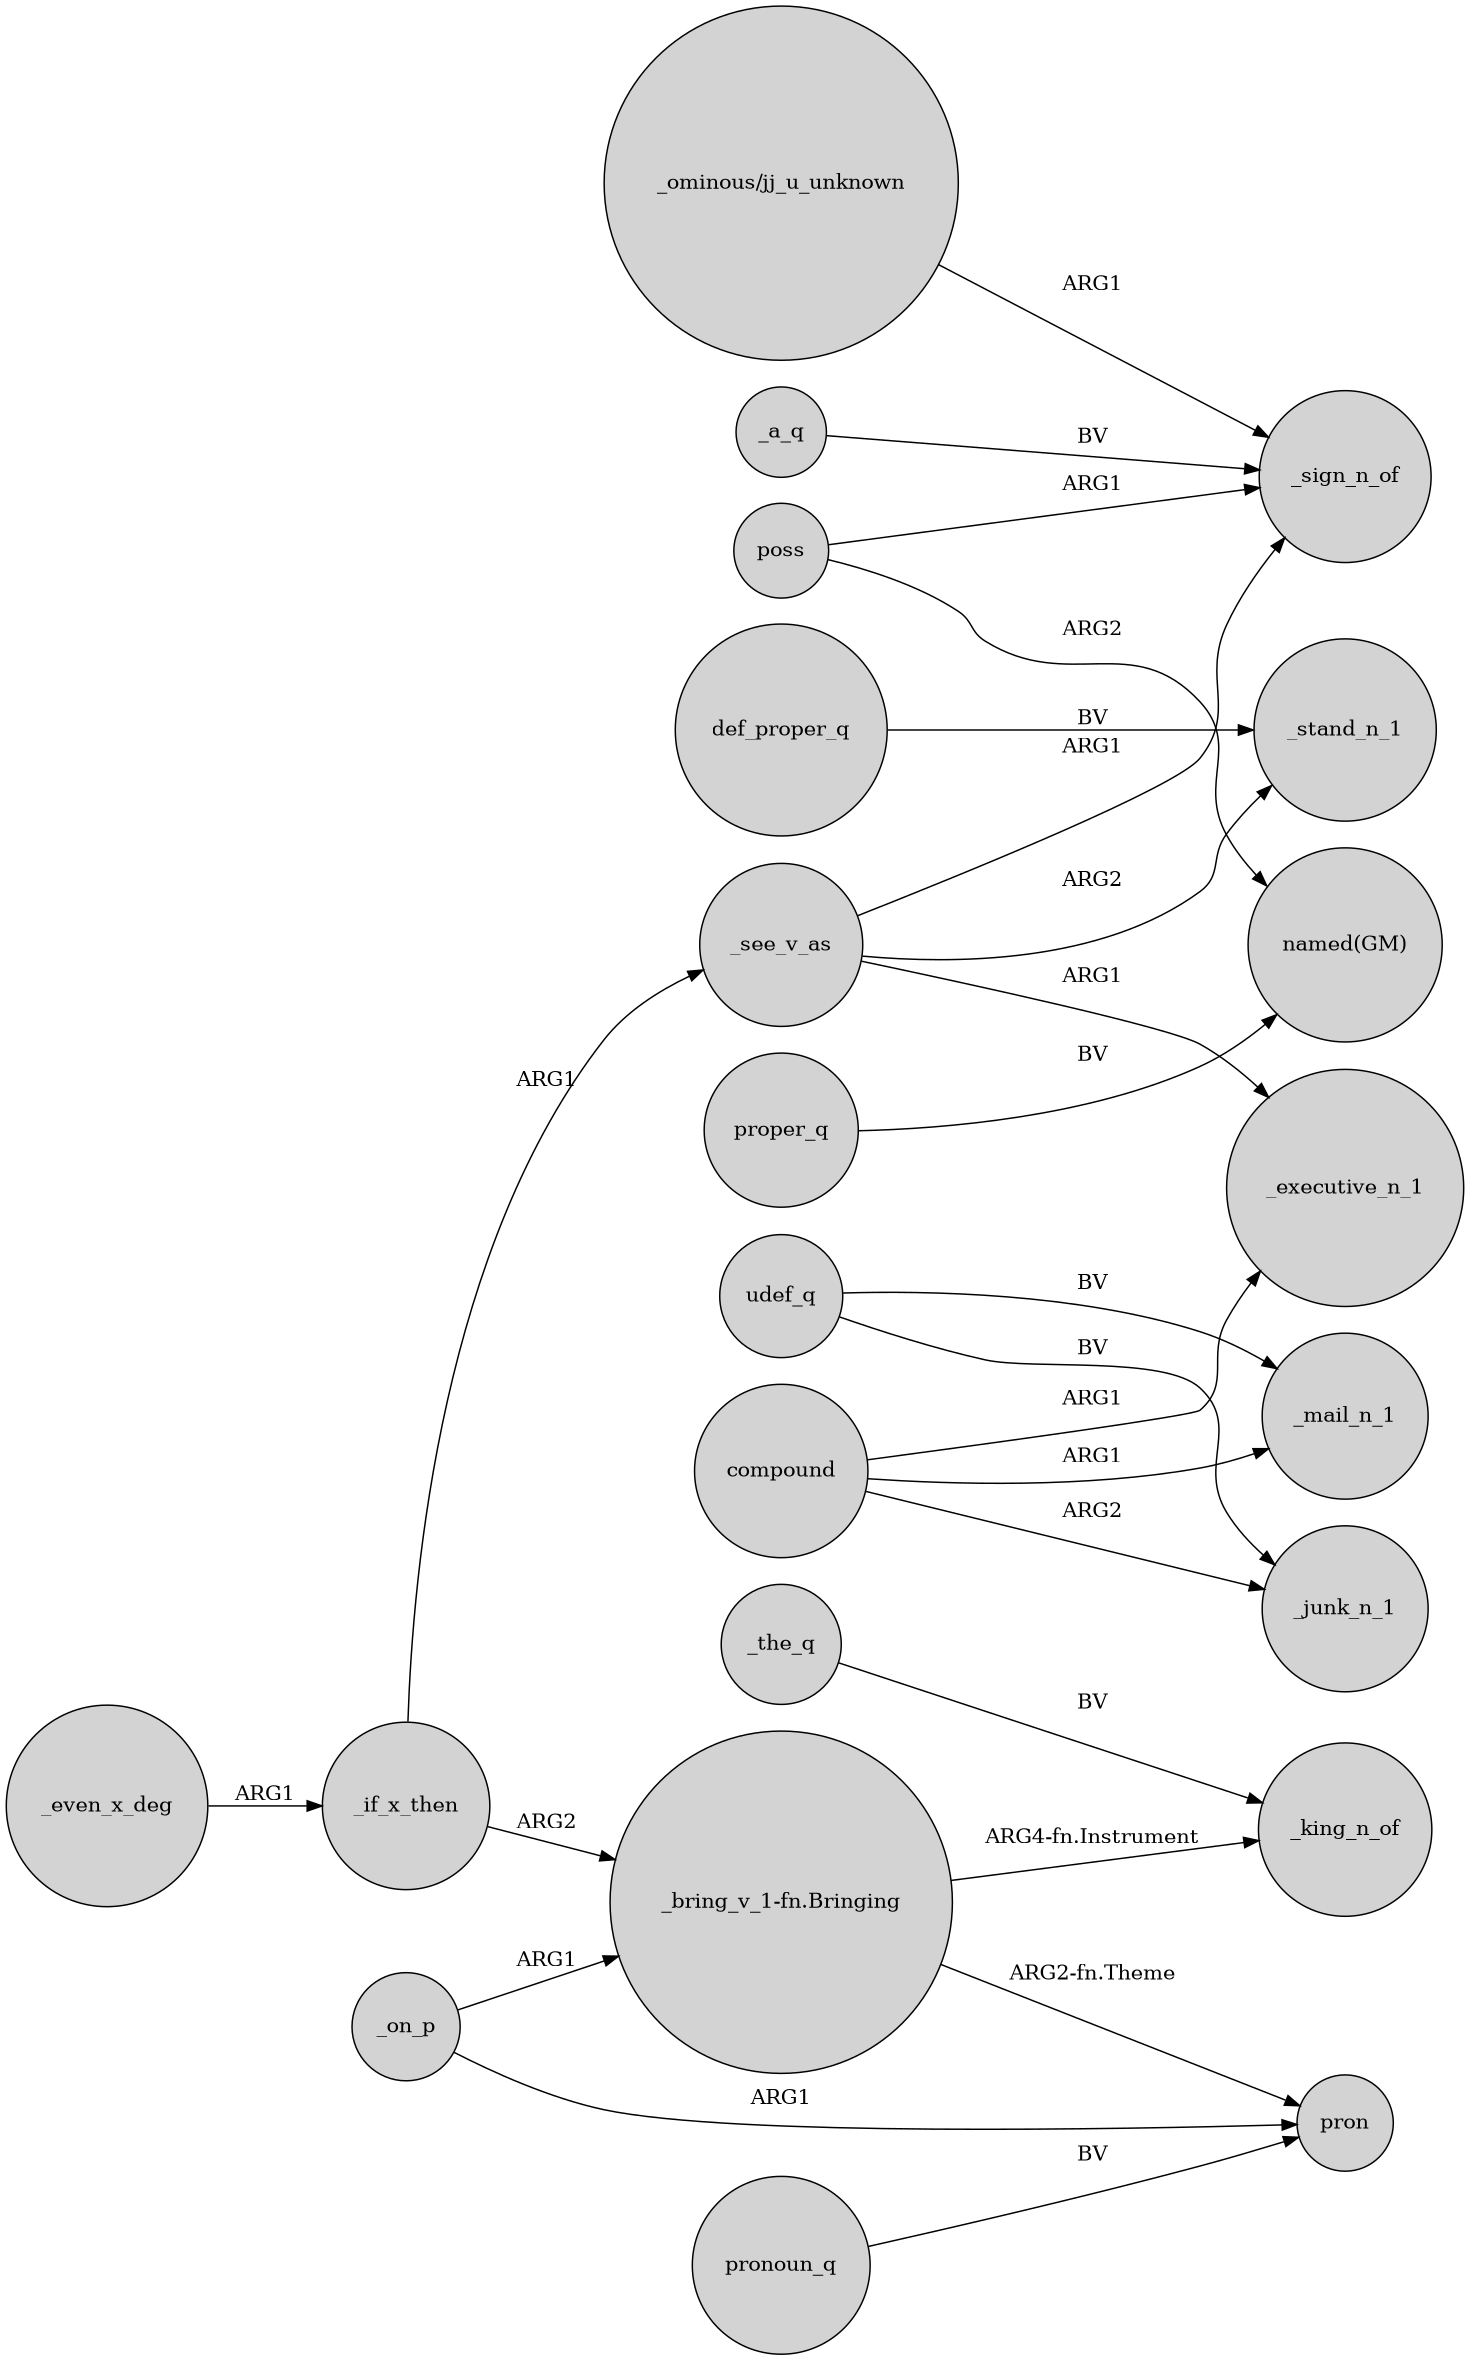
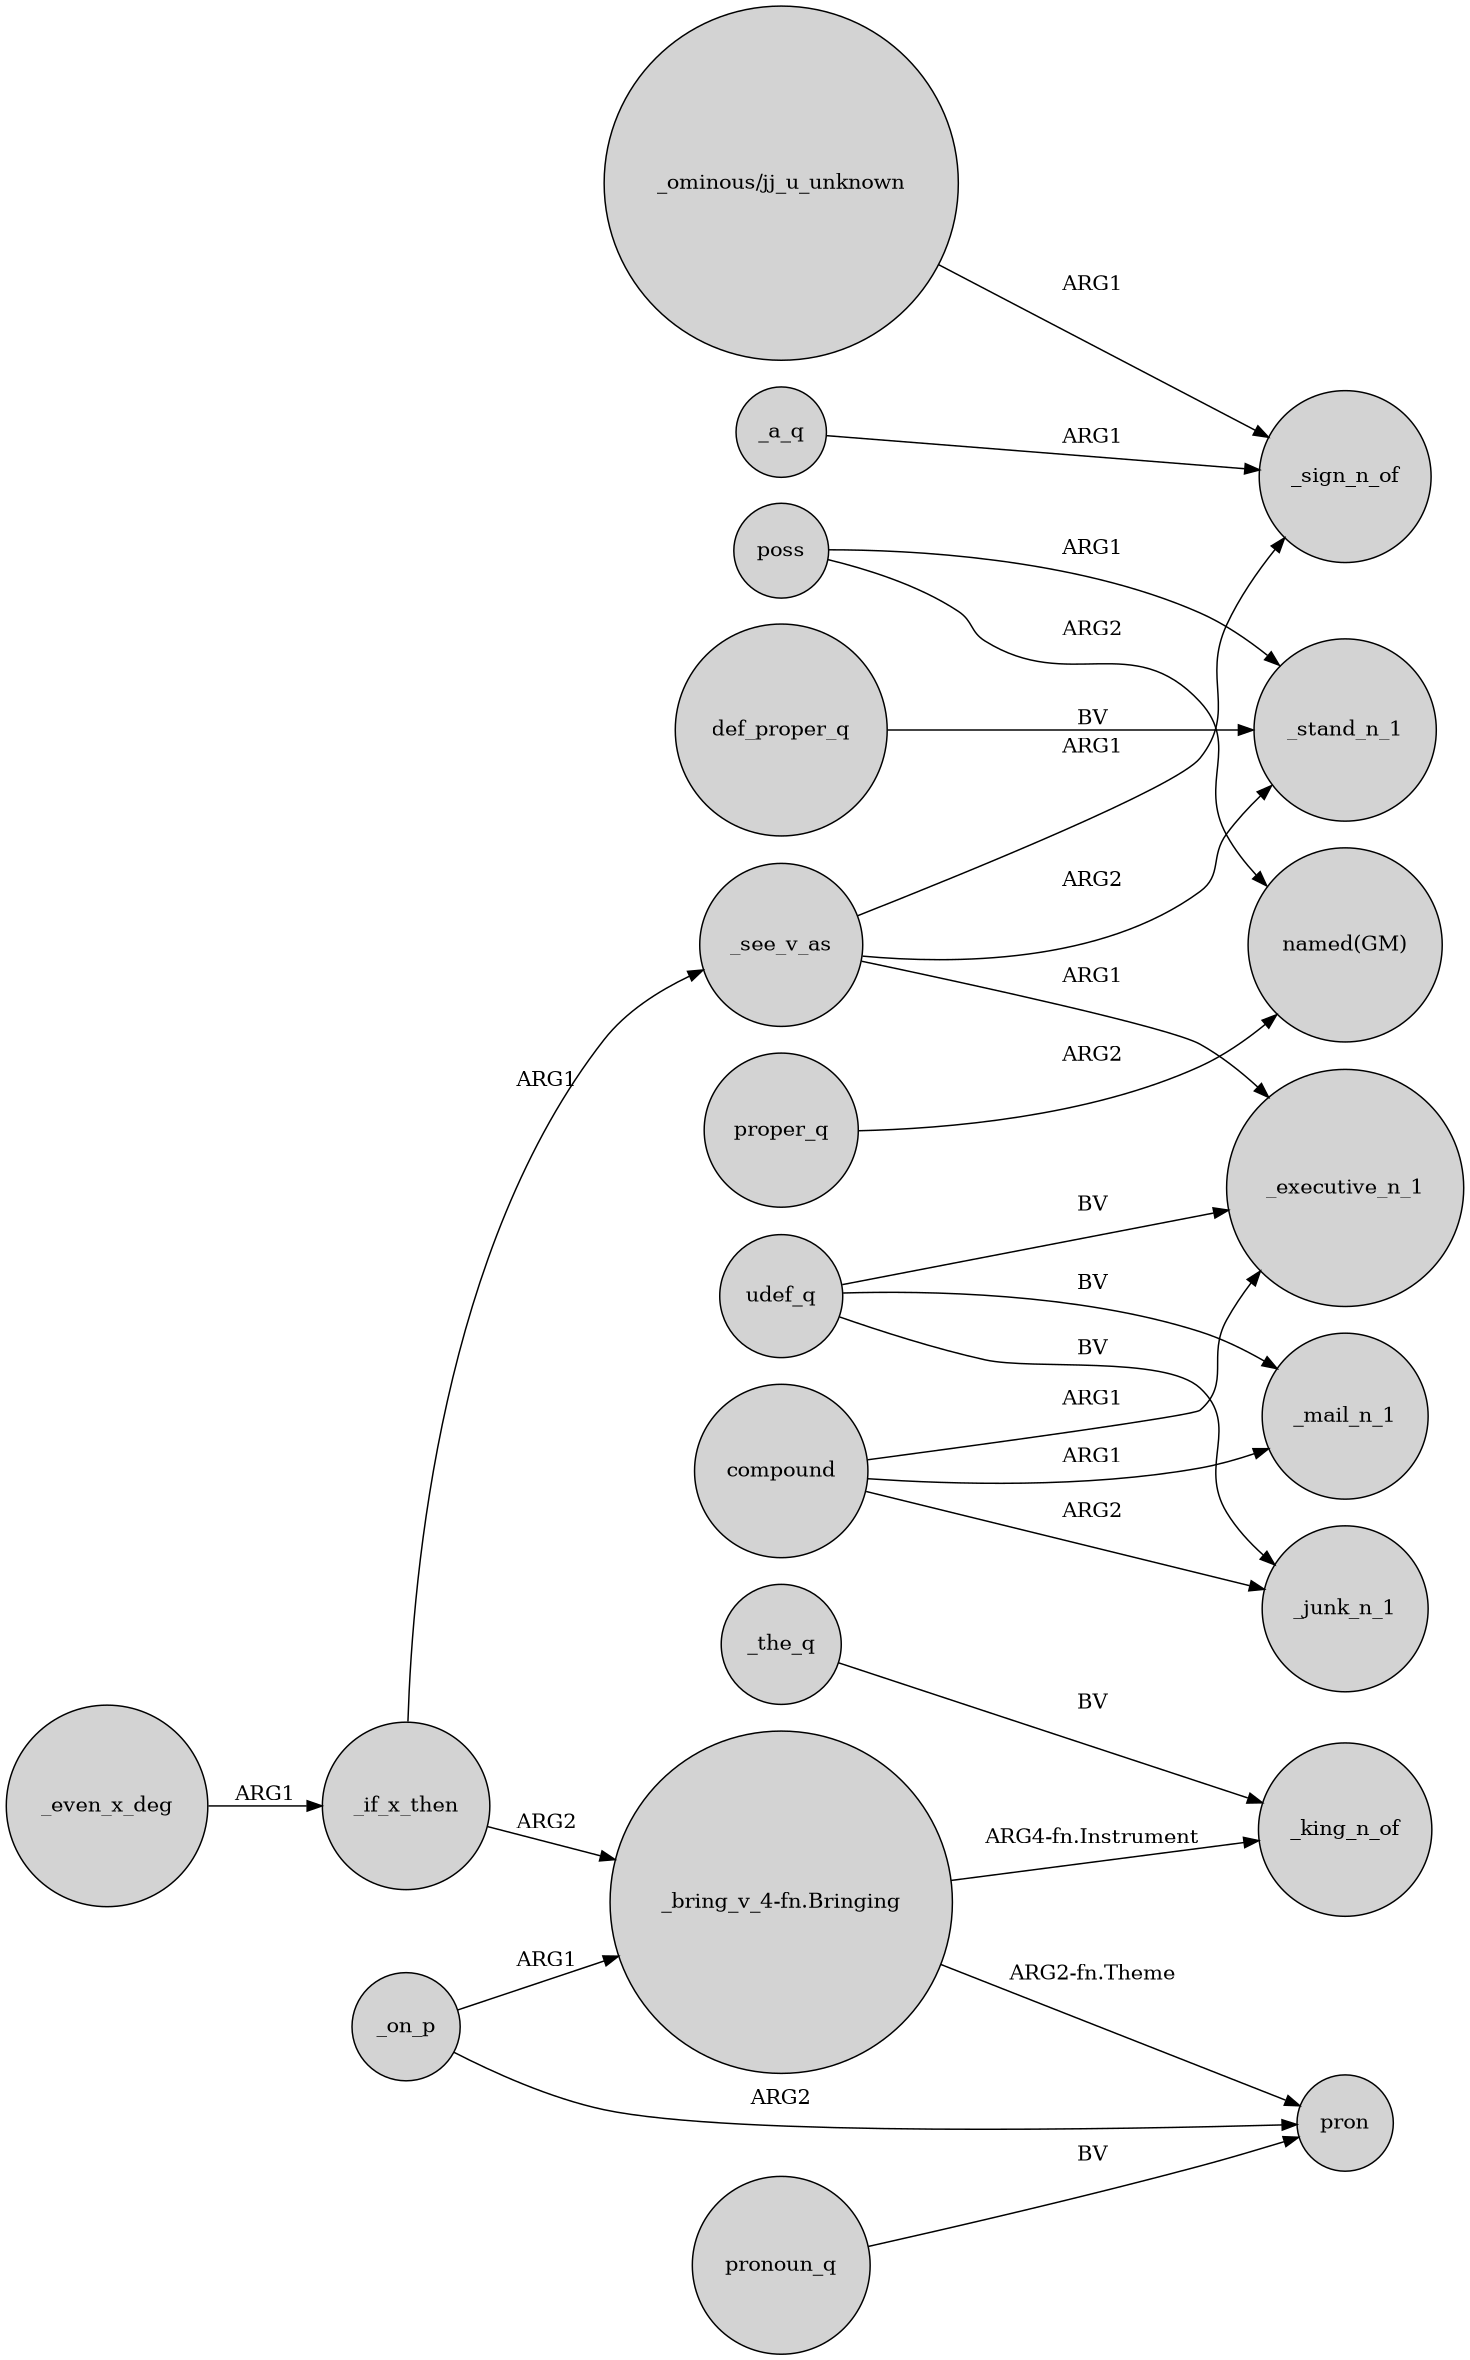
edge "_a_q" -> "_sign_n_of": label "BV" -> "ARG1"
edge "poss" -> "_sign_n_of": now "poss" -> "_stand_n_1"
edge "proper_q" -> "named(GM)": label "BV" -> "ARG2"
edge "udef_q" -> "_executive_n_1": added, label "BV"
node "_bring_v_1-fn.Bringing": label "_bring_v_1-fn.Bringing" -> "_bring_v_4-fn.Bringing"
edge "_on_p" -> "pron": label "ARG1" -> "ARG2"
